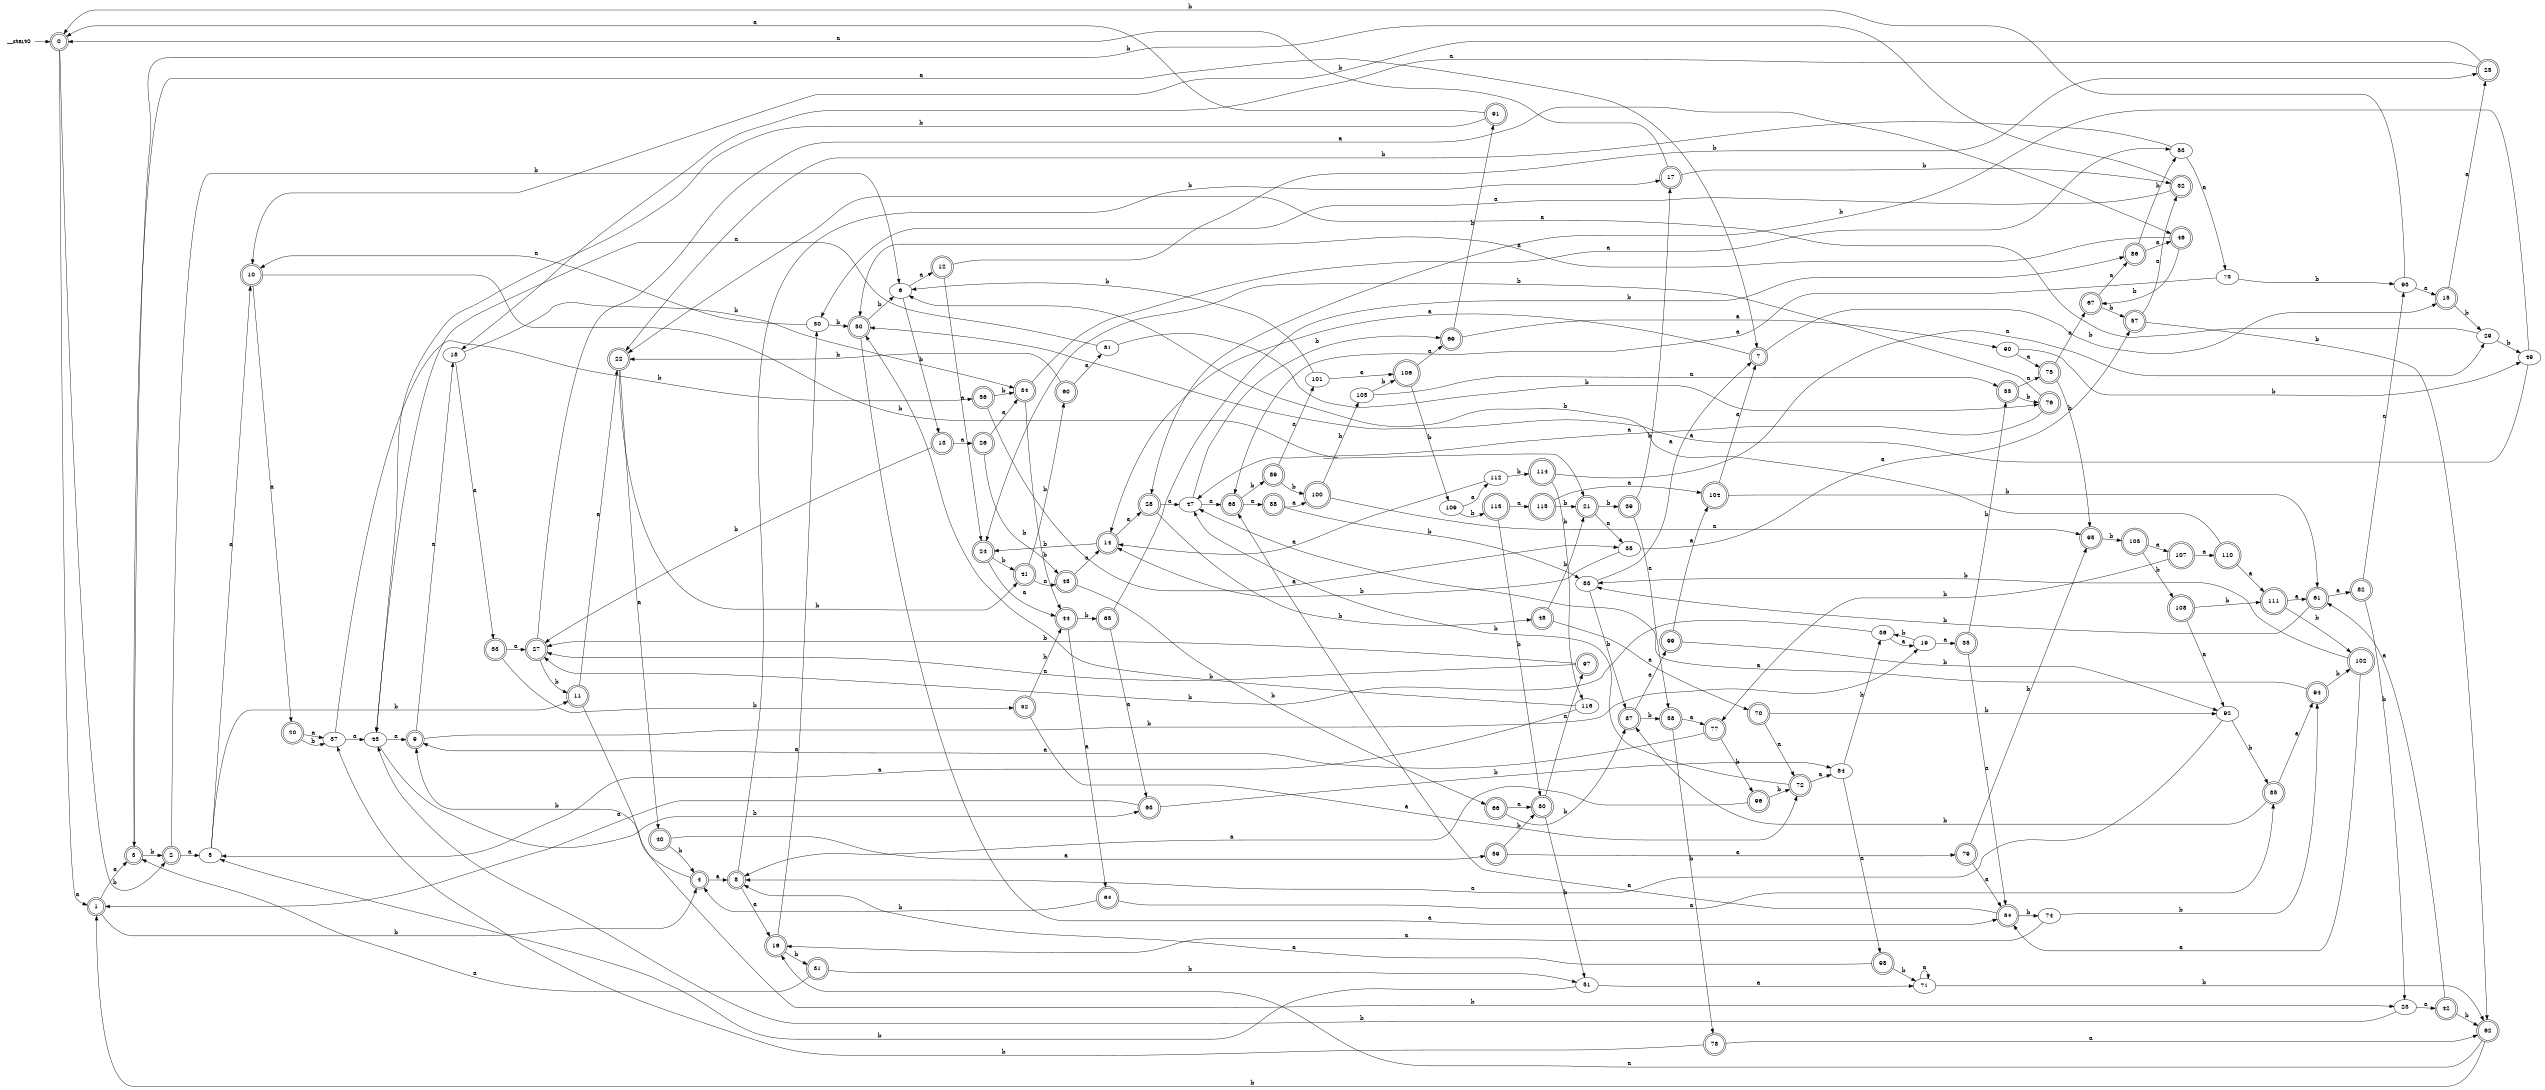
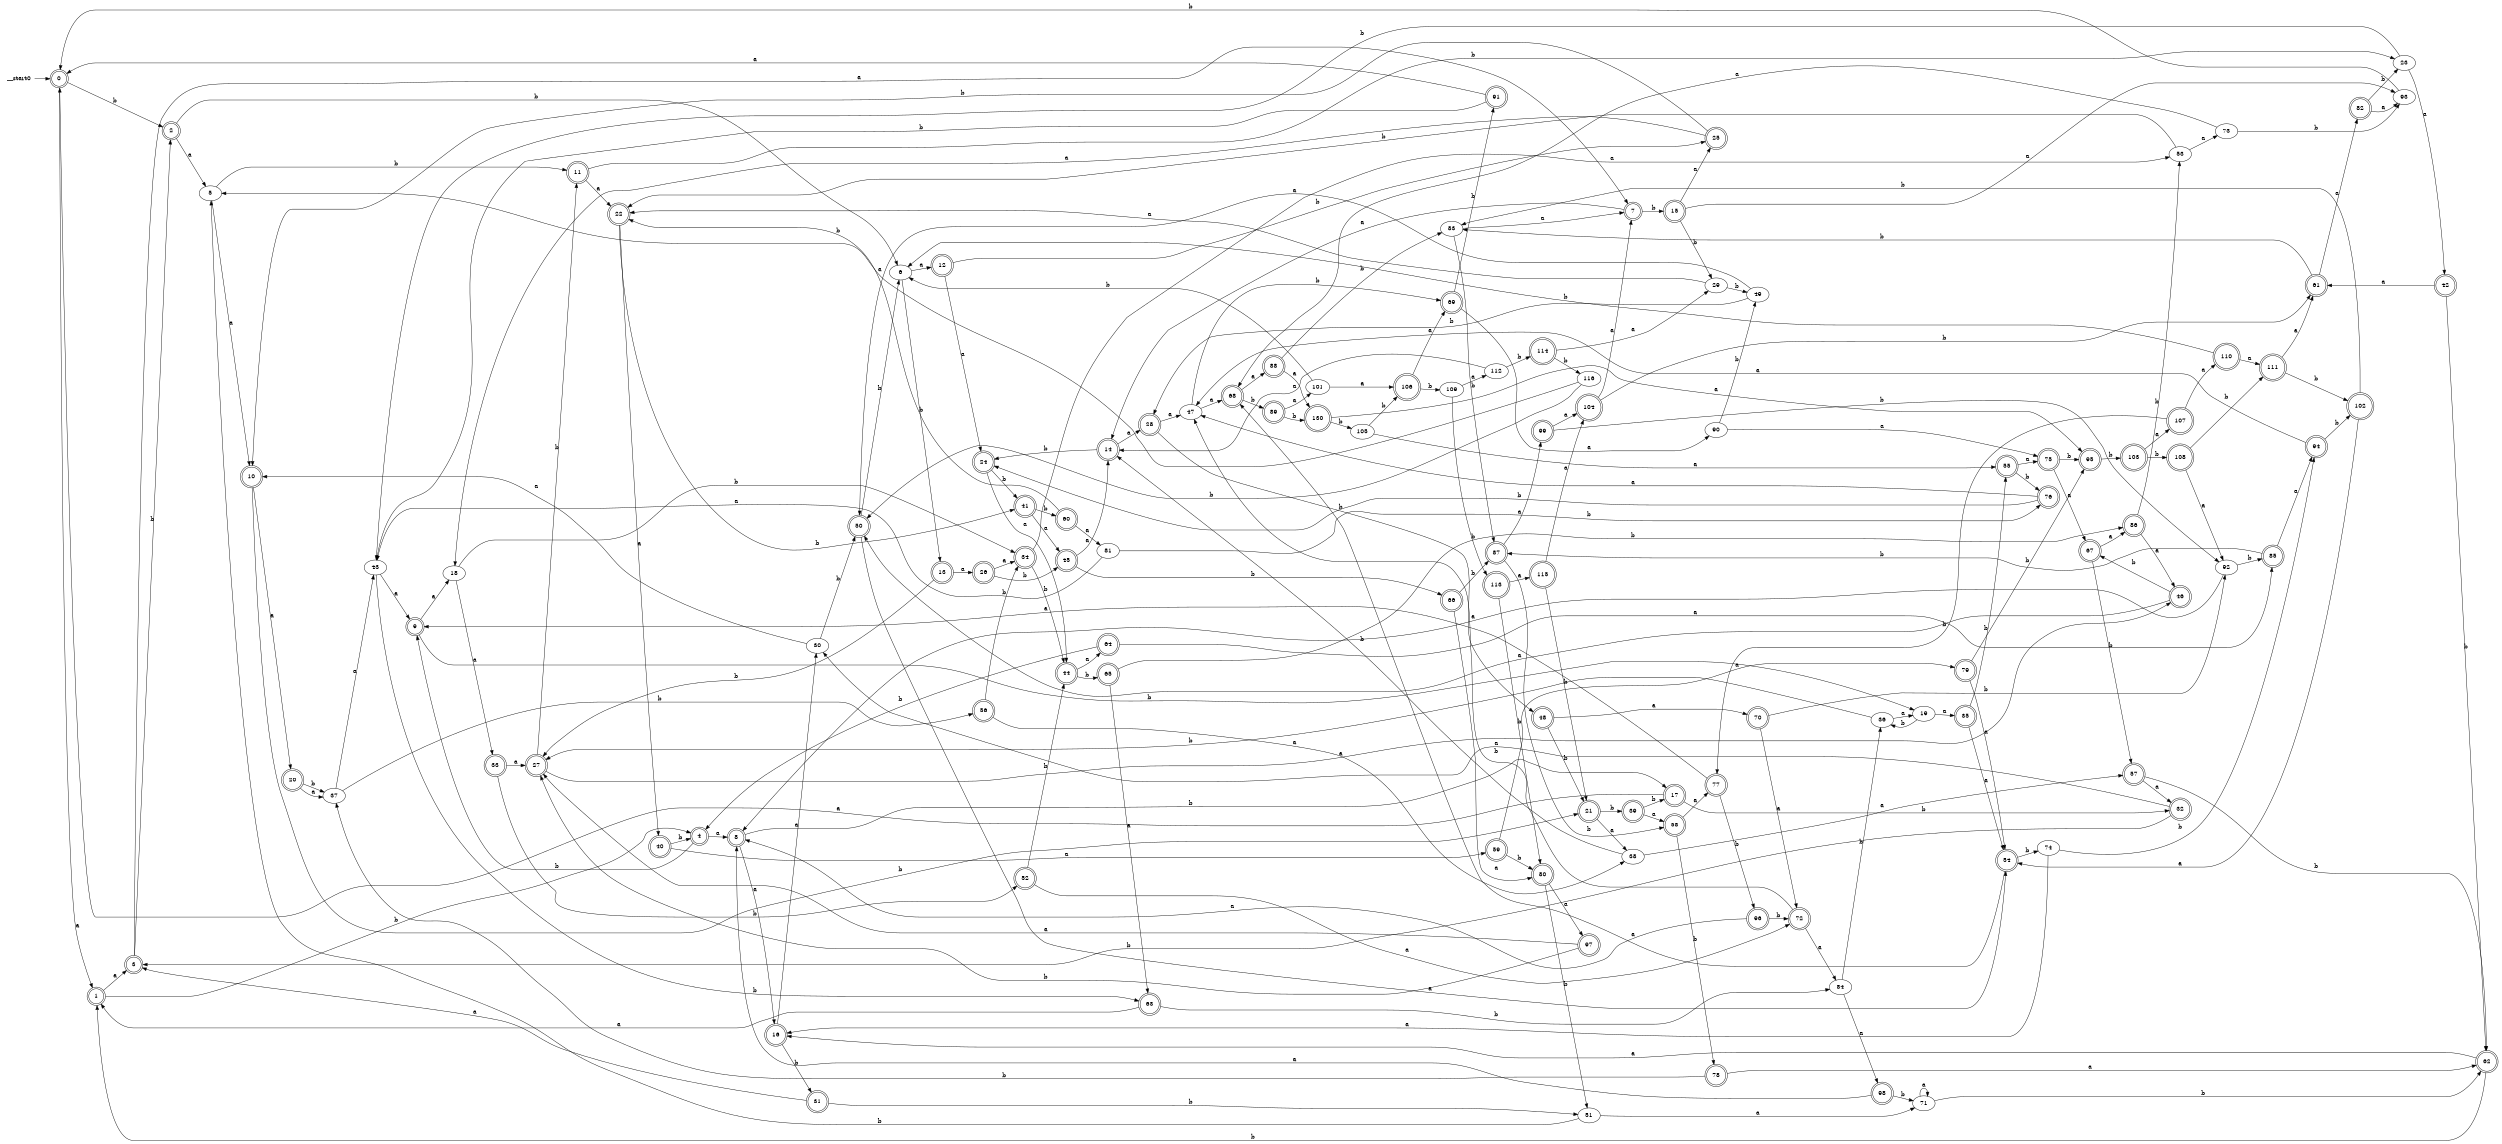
edge "93" -> "15": reversed
node "100": label "100" -> "130"
